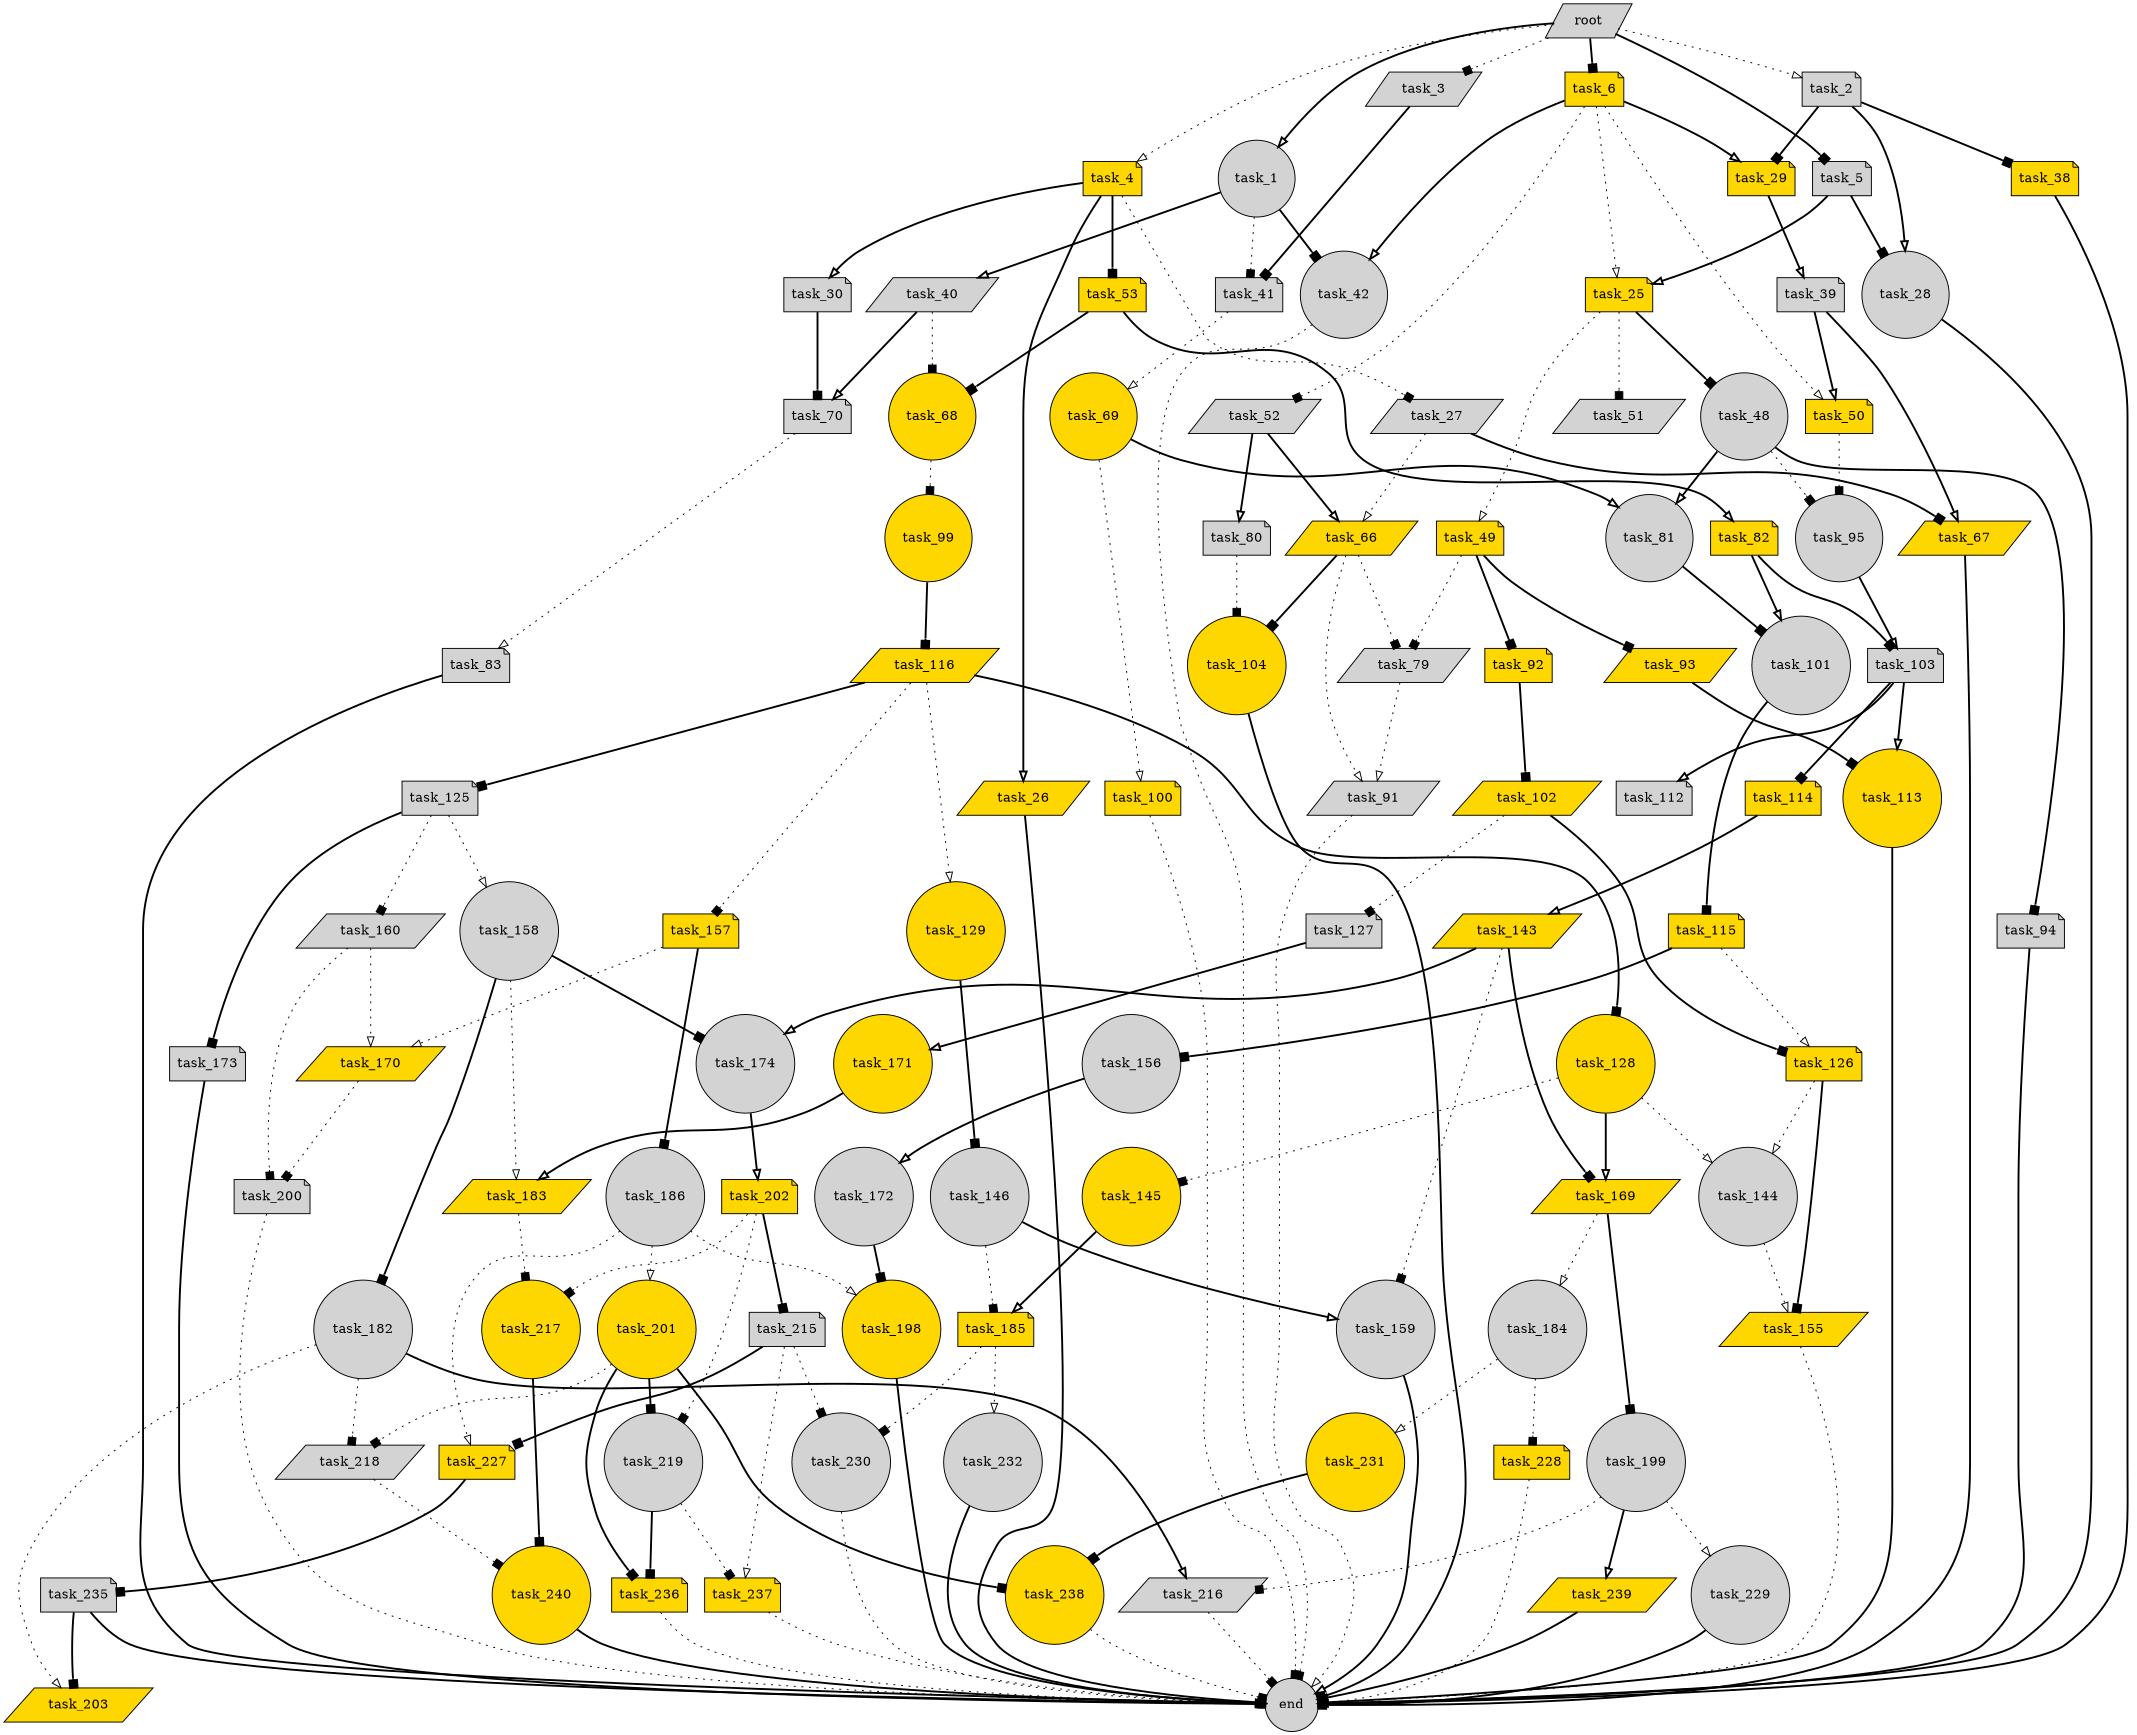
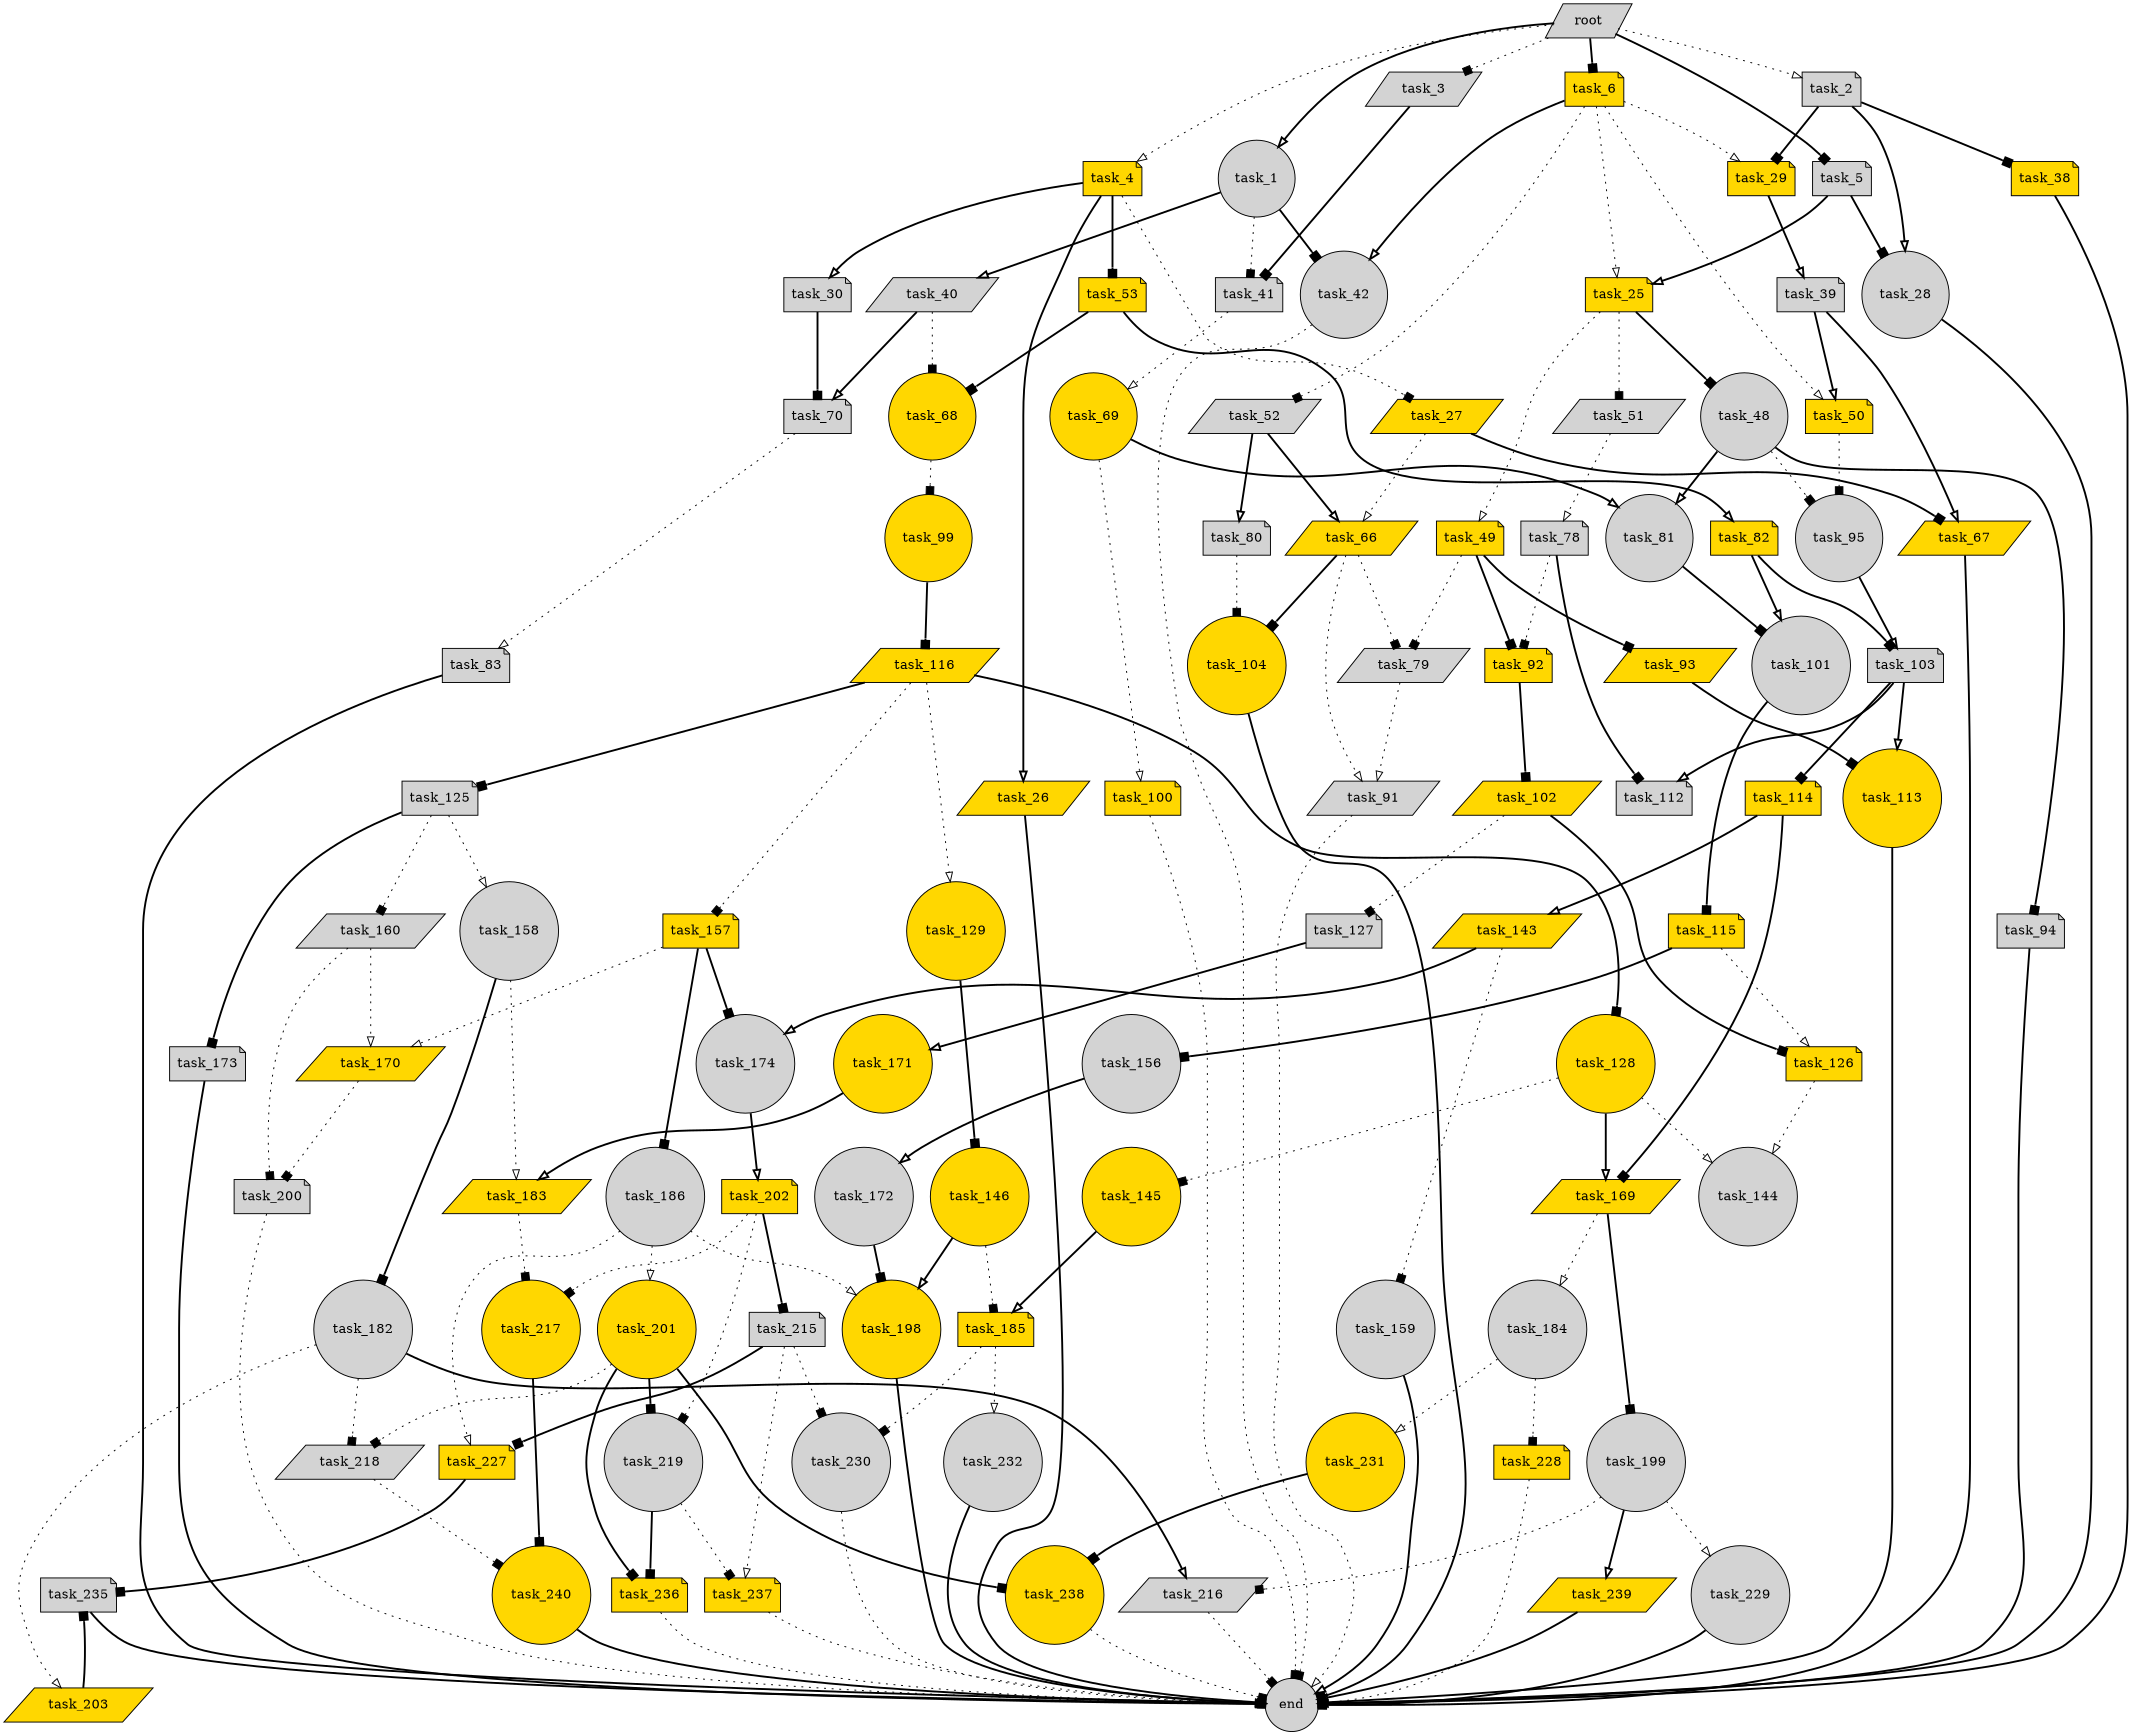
edge "task_6" -> "task_29": style bold -> dotted
node "task_27": fillcolor lightgrey -> gold
node "task_78": added
edge "task_158" -> "task_174": now "task_157" -> "task_174"
edge "task_143" -> "task_169": now "task_114" -> "task_169"
node "task_146": fillcolor lightgrey -> gold
edge "task_146" -> "task_159": now "task_146" -> "task_198"
node "task_155": removed
edge "task_235" -> "task_203": reversed
